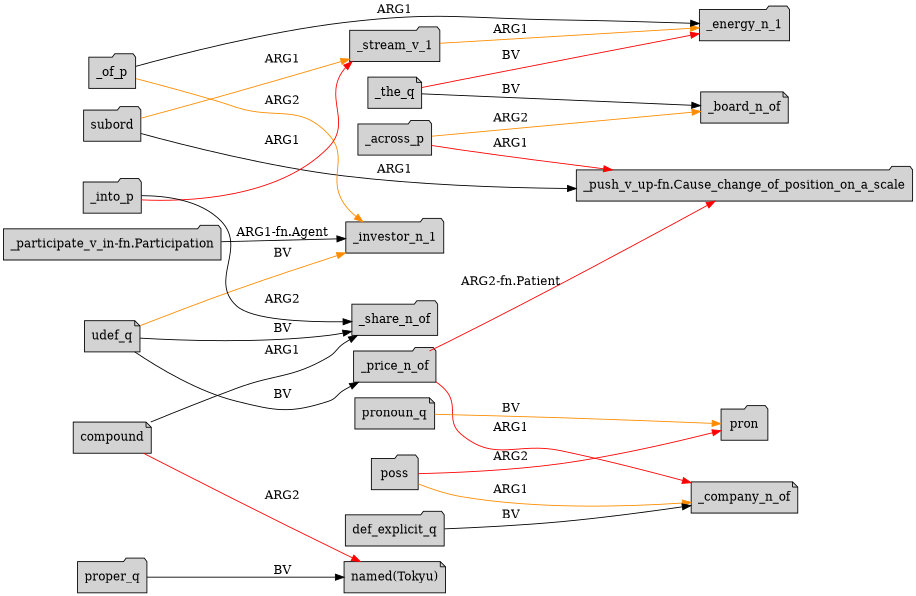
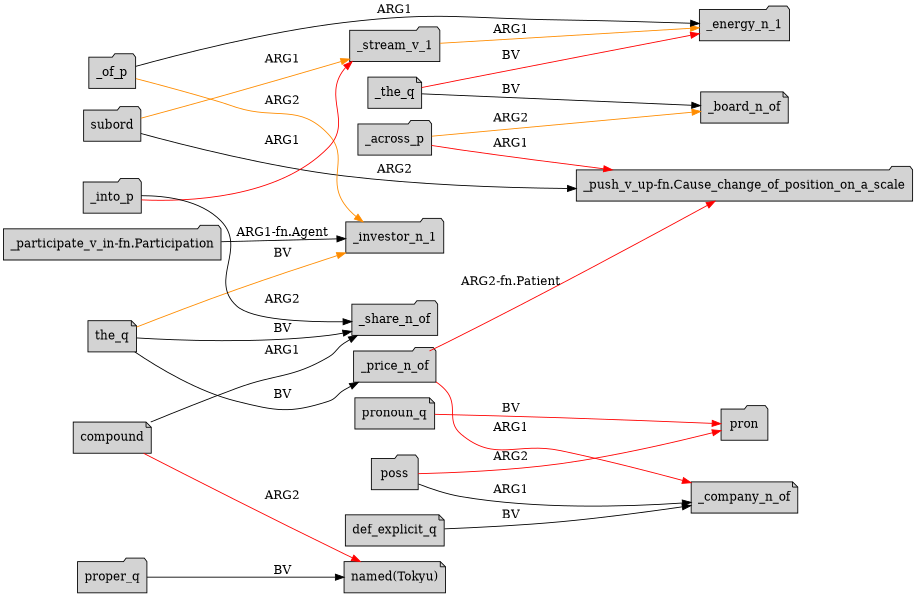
edge "subord" -> "_push_v_up-fn.Cause_change_of_position_on_a_scale": label "ARG1" -> "ARG2"
node "udef_q": label "udef_q" -> "the_q"
edge "pronoun_q" -> "pron": color darkorange -> red
edge "poss" -> "_company_n_of": color darkorange -> black
node "def_explicit_q": shape folder -> note
